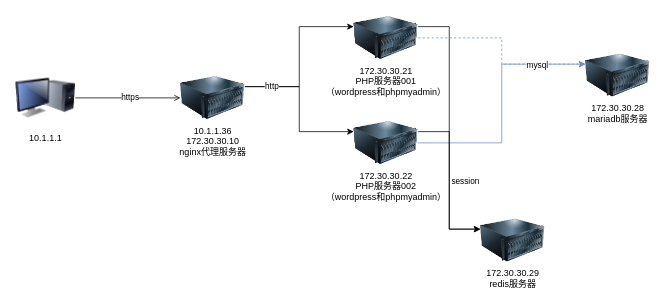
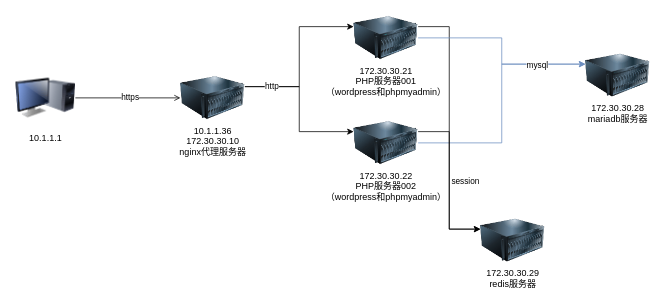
edge "172.30.30.21 PHP服务器001 （wordpress和phpmyadmin）" -> "172.30.30.28 mariadb服务器": style dashed -> solid
